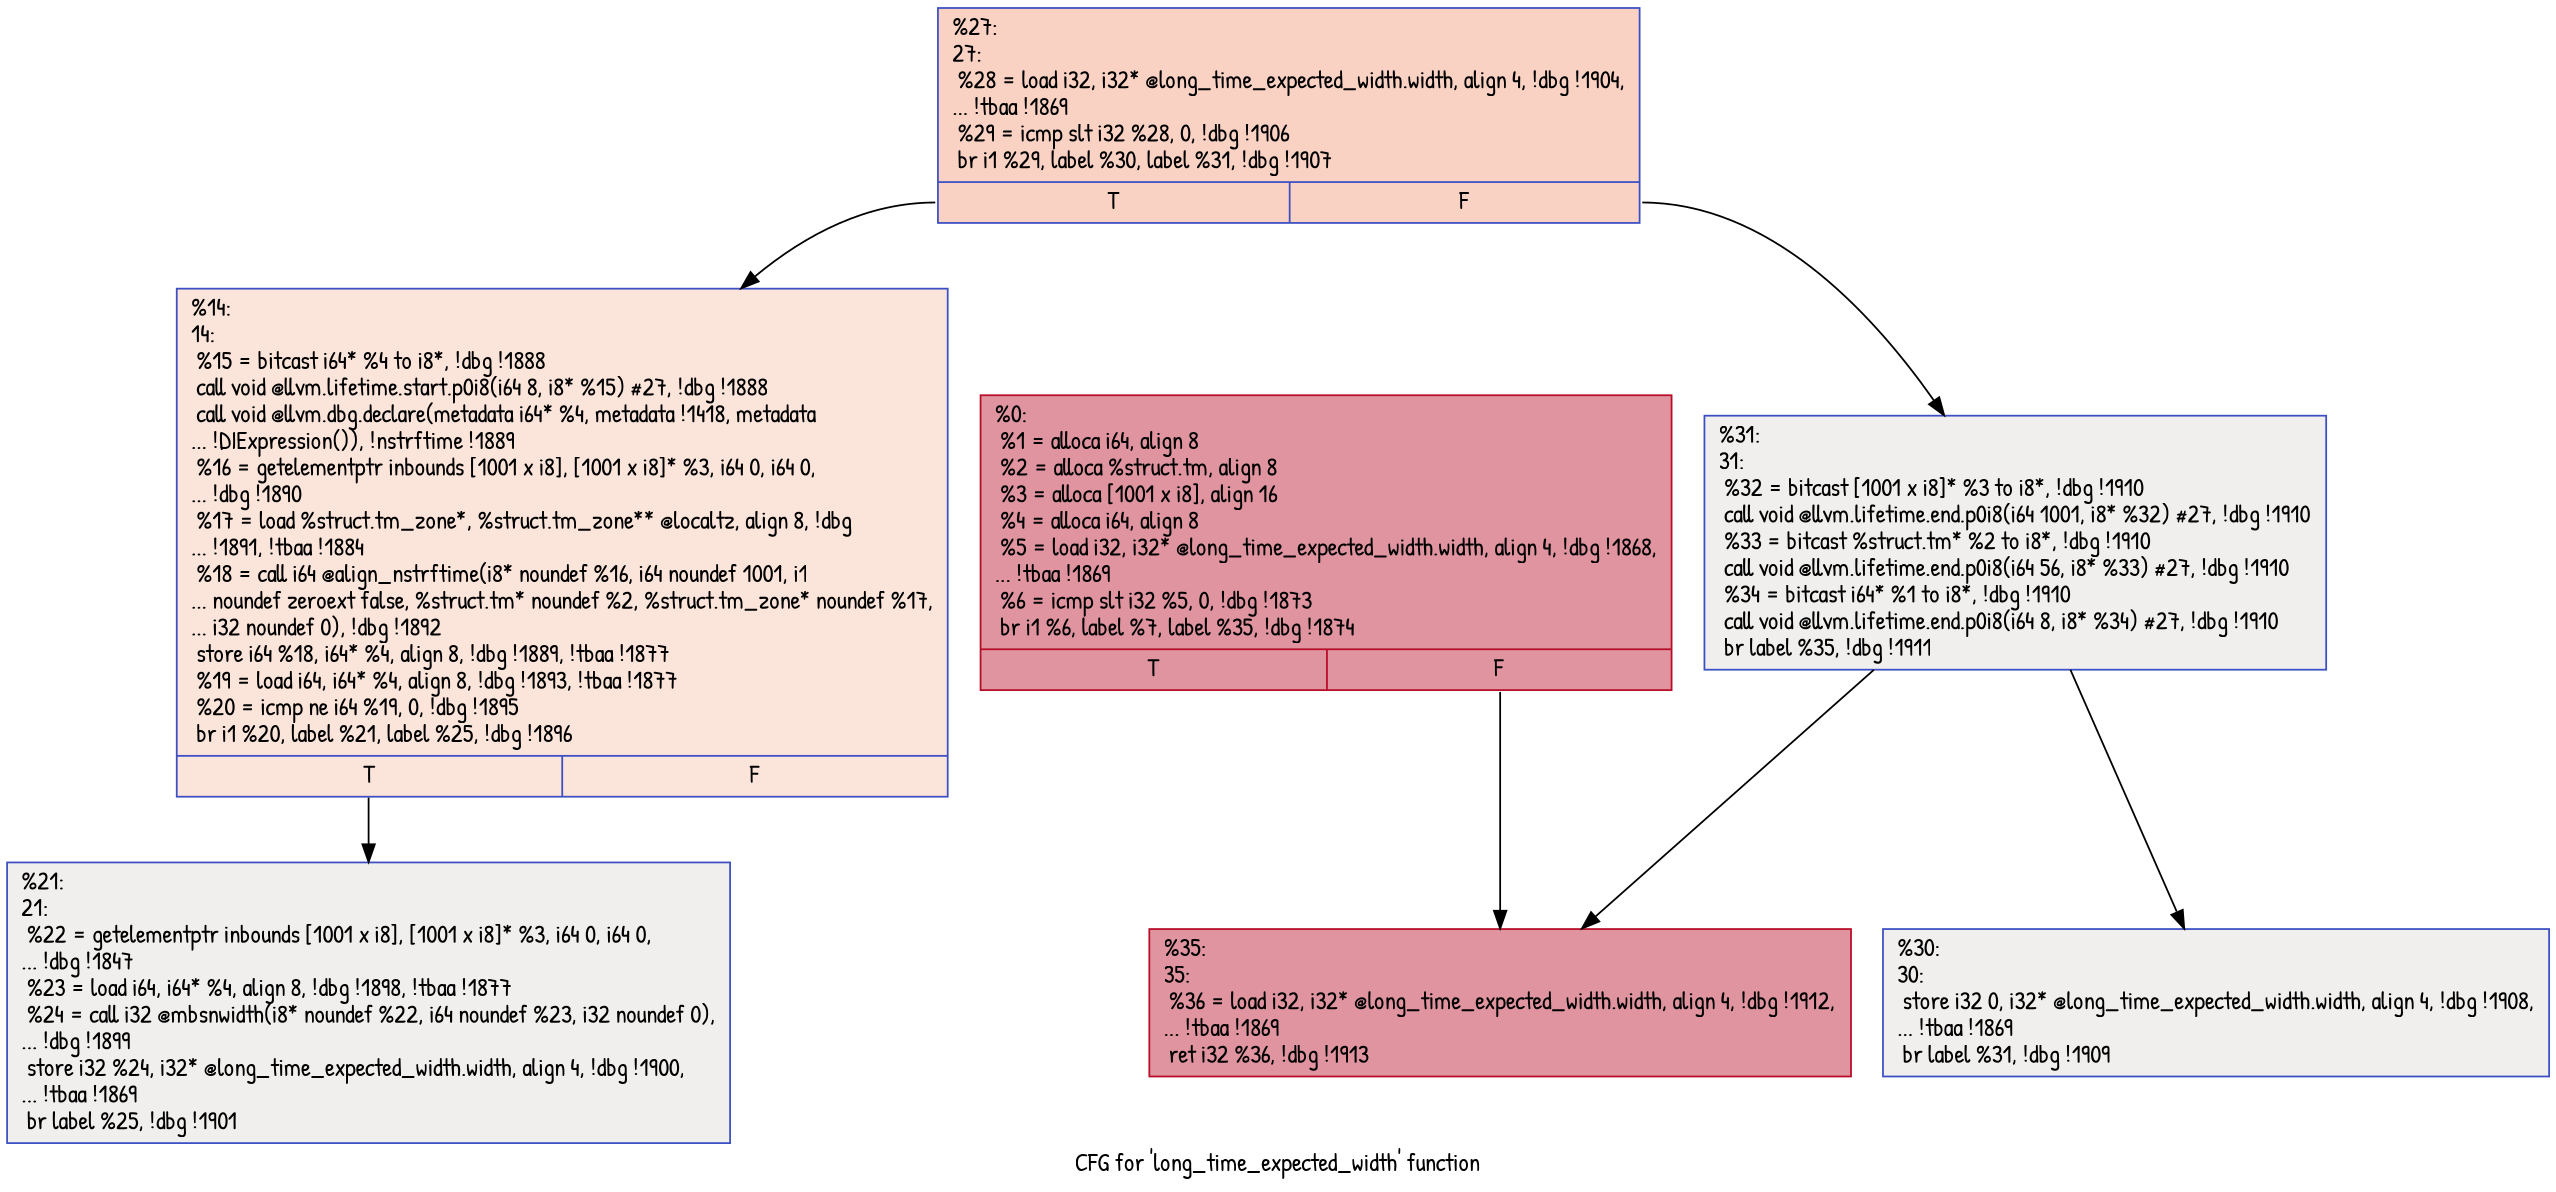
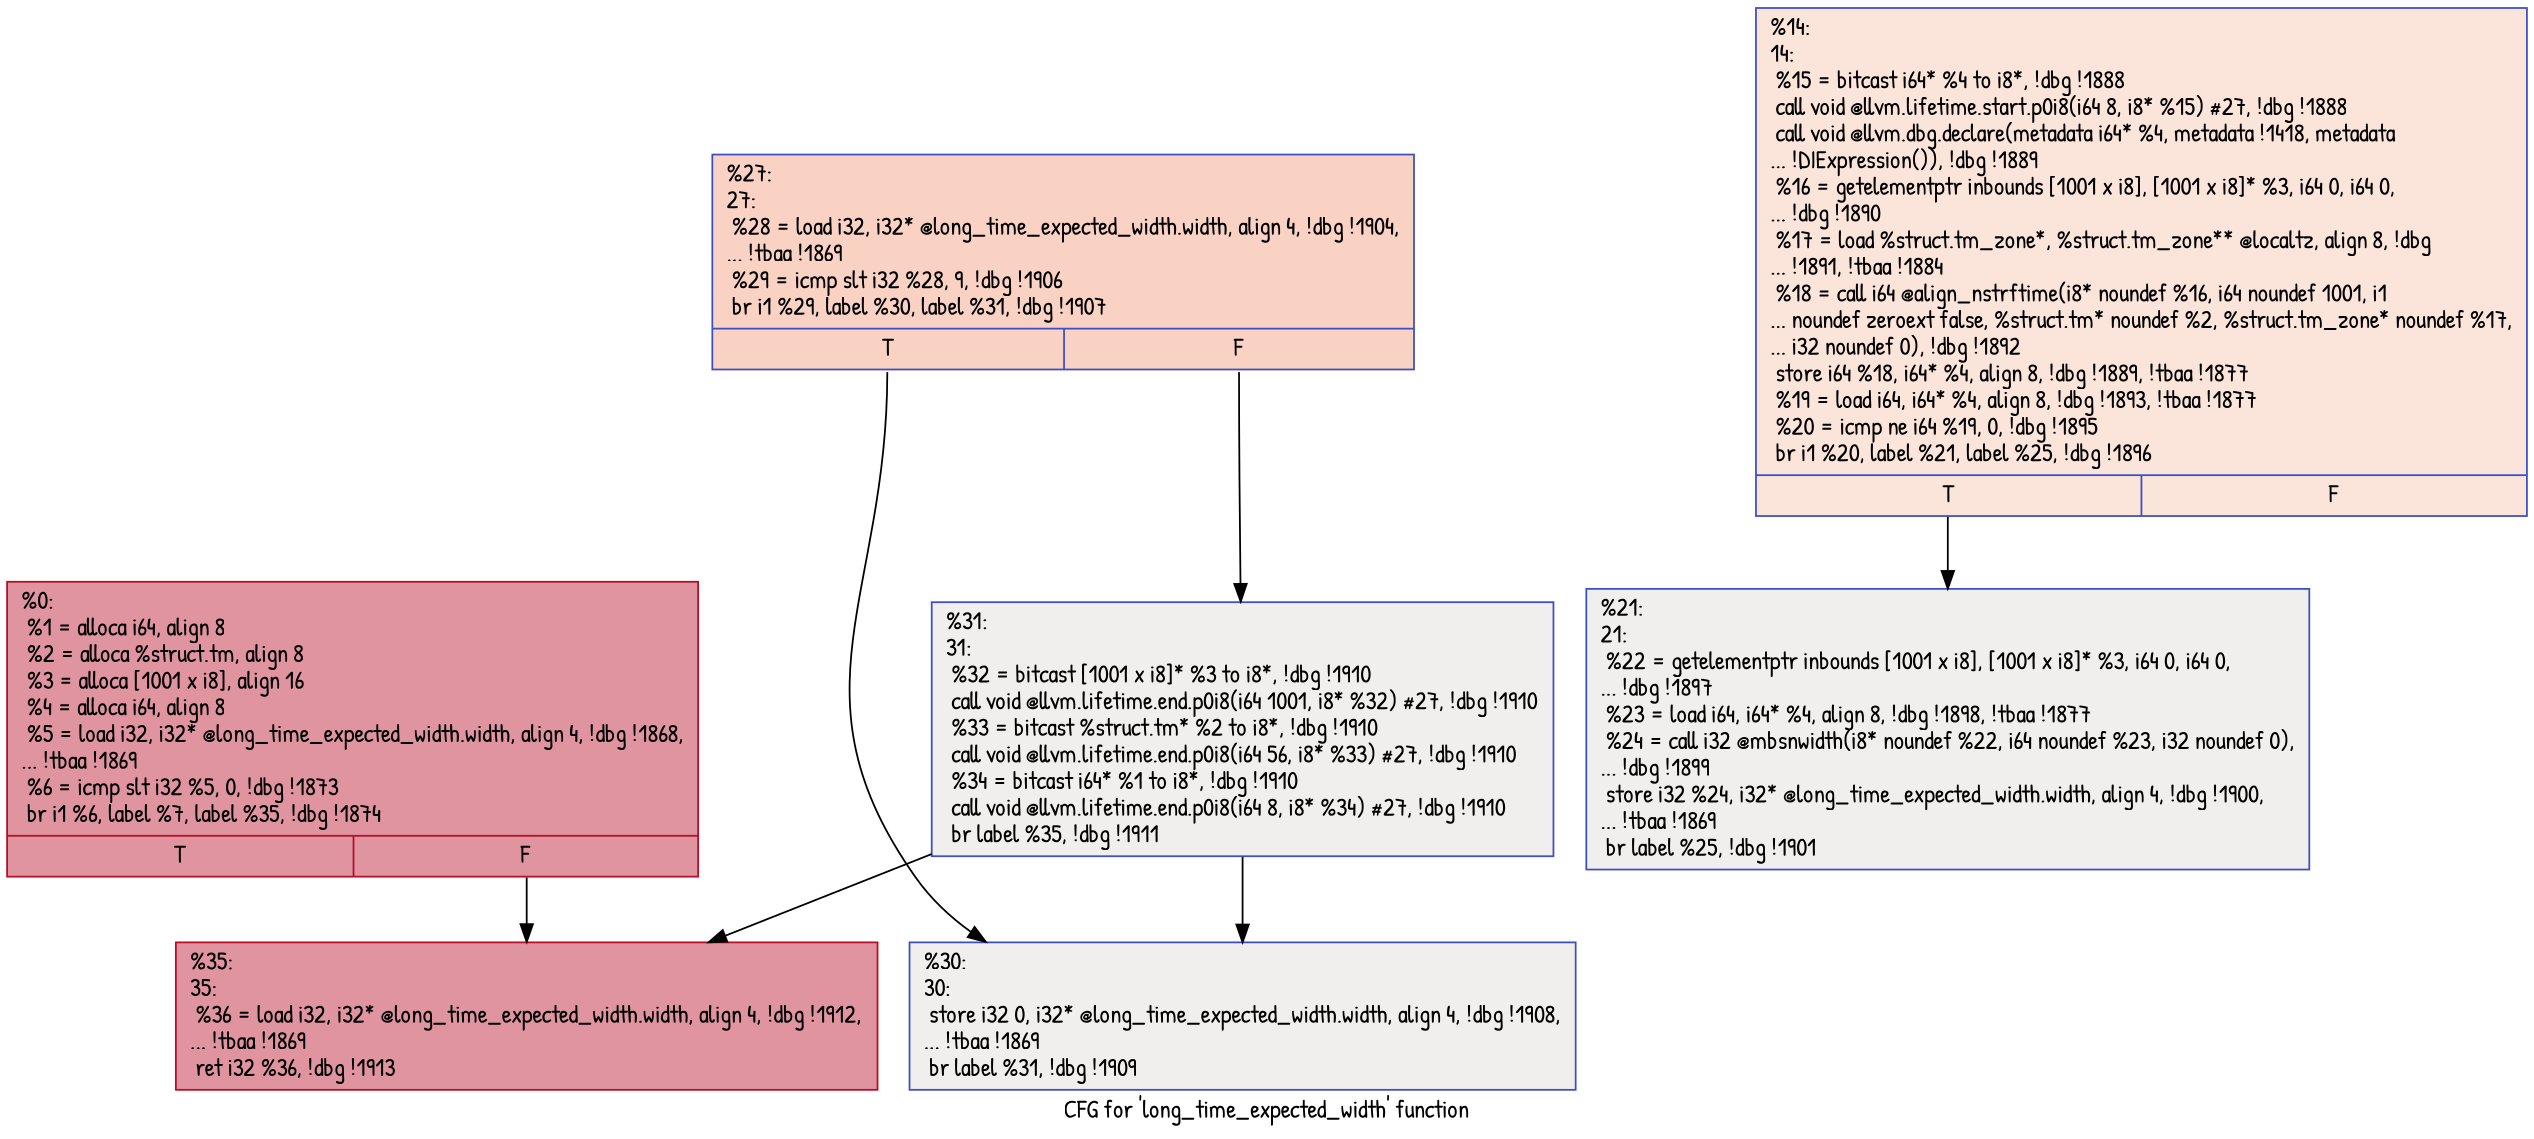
node "%27:": text "%29 = icmp slt i32 %28, 0, !dbg !1906" -> "%29 = icmp slt i32 %28, 9, !dbg !1906"
edge "%27:" -> "%14:": now "%27:" -> "%30:"
node "%14:": text "... !DIExpression()), !nstrftime !1889" -> "... !DIExpression()), !dbg !1889"
node "%21:": text "... !dbg !1847" -> "... !dbg !1897"
